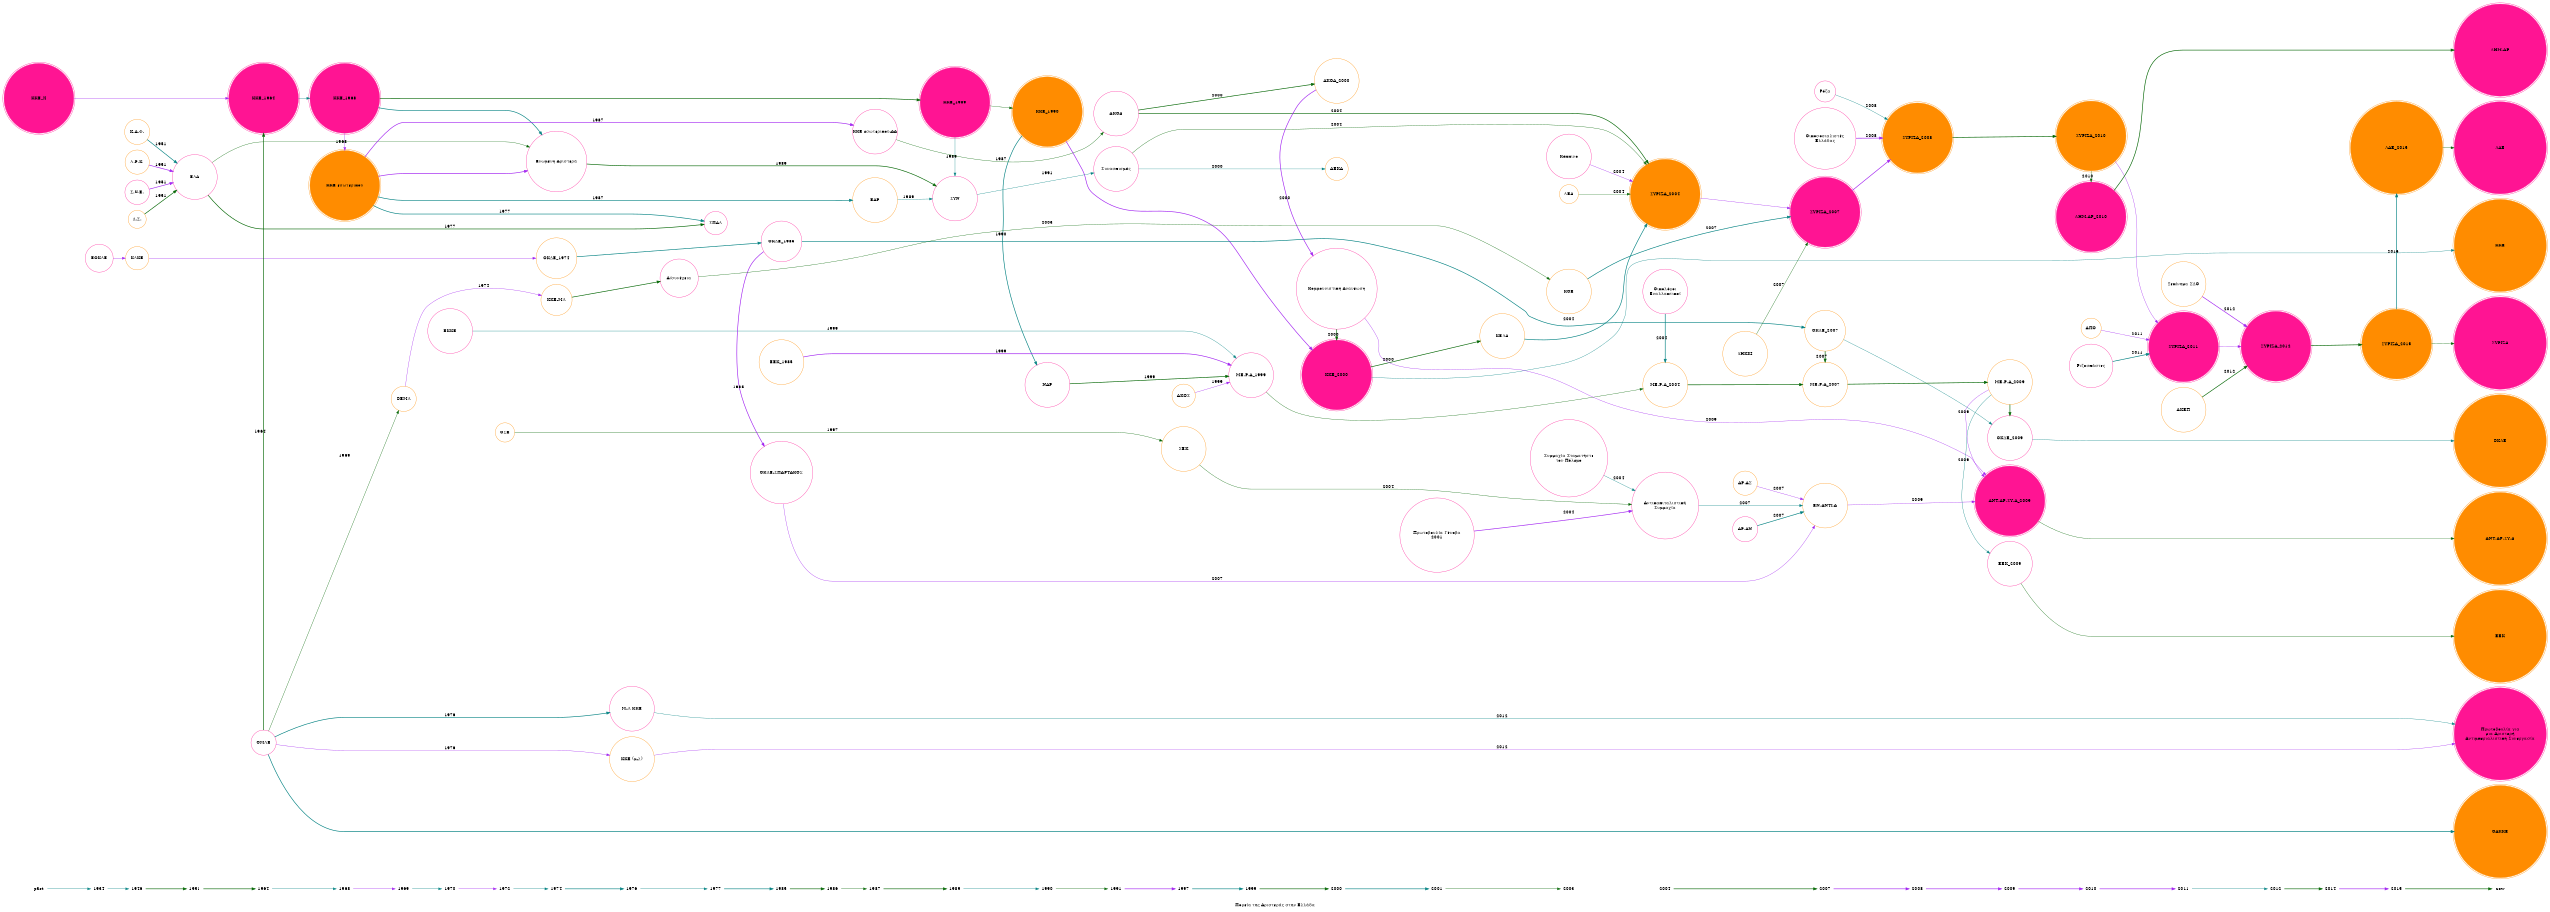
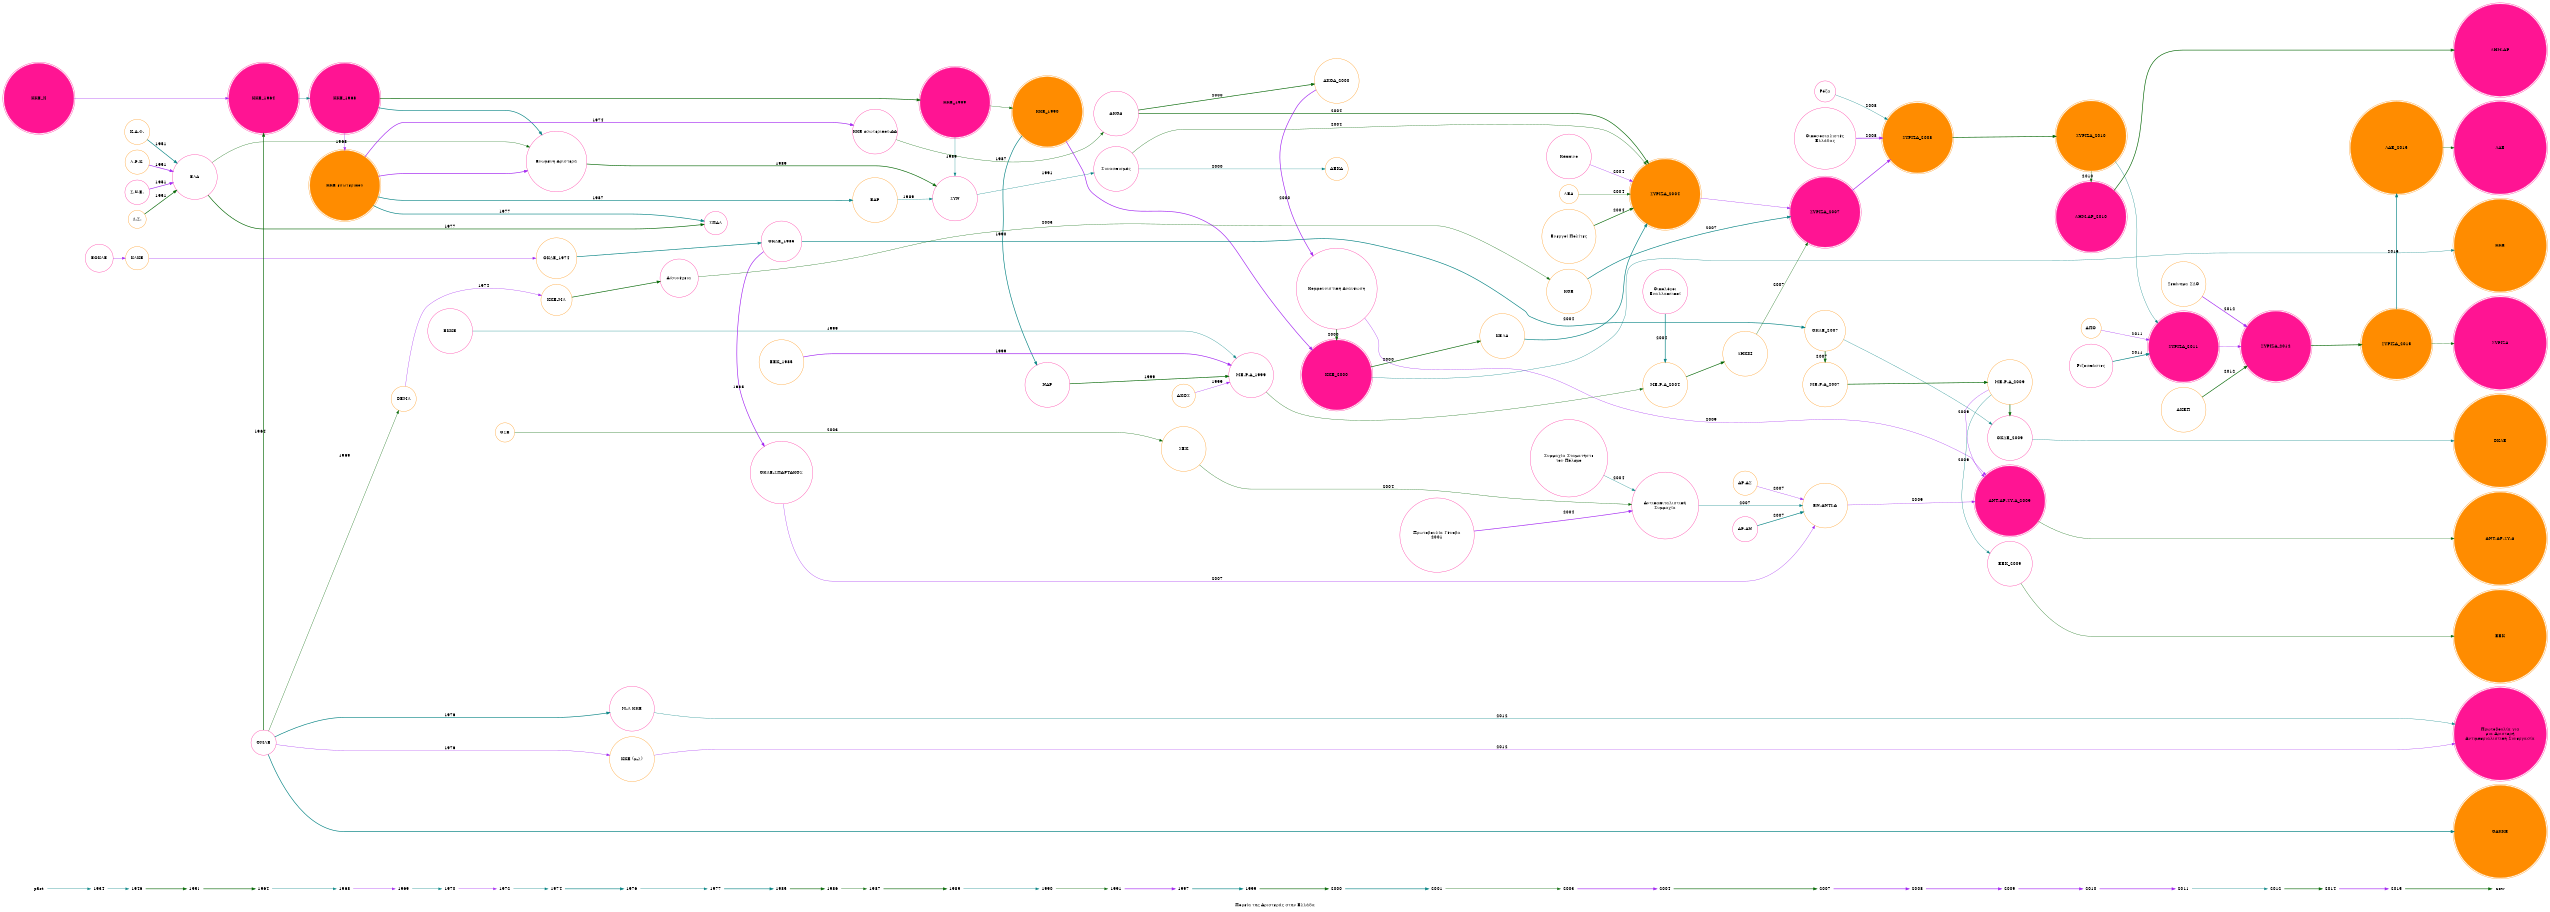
edge "ΚΚΕ εσωτερικού" -> "ΚΚΕ εσωτερικού-ΑΑ": label "1987" -> "1974"
node "Ενεργοί Πολίτες": added
edge "ΣΥΡΙΖΑ_2010" -> "ΣΥΡΙΖΑ_2011": color purple -> teal
edge "ΜΕ.Ρ.Α_2004" -> "ΜΕ.Ρ.Α_2007": now "ΜΕ.Ρ.Α_2004" -> "ΔΗΚΚΙ"
edge "ΟΣΕ" -> "ΣΕΚ": label "1997" -> "2003"
edge "2003" -> "2004": added
